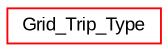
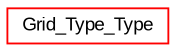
node "Grid_Trip_Type": label "Grid_Trip_Type" -> "Grid_Type_Type"
